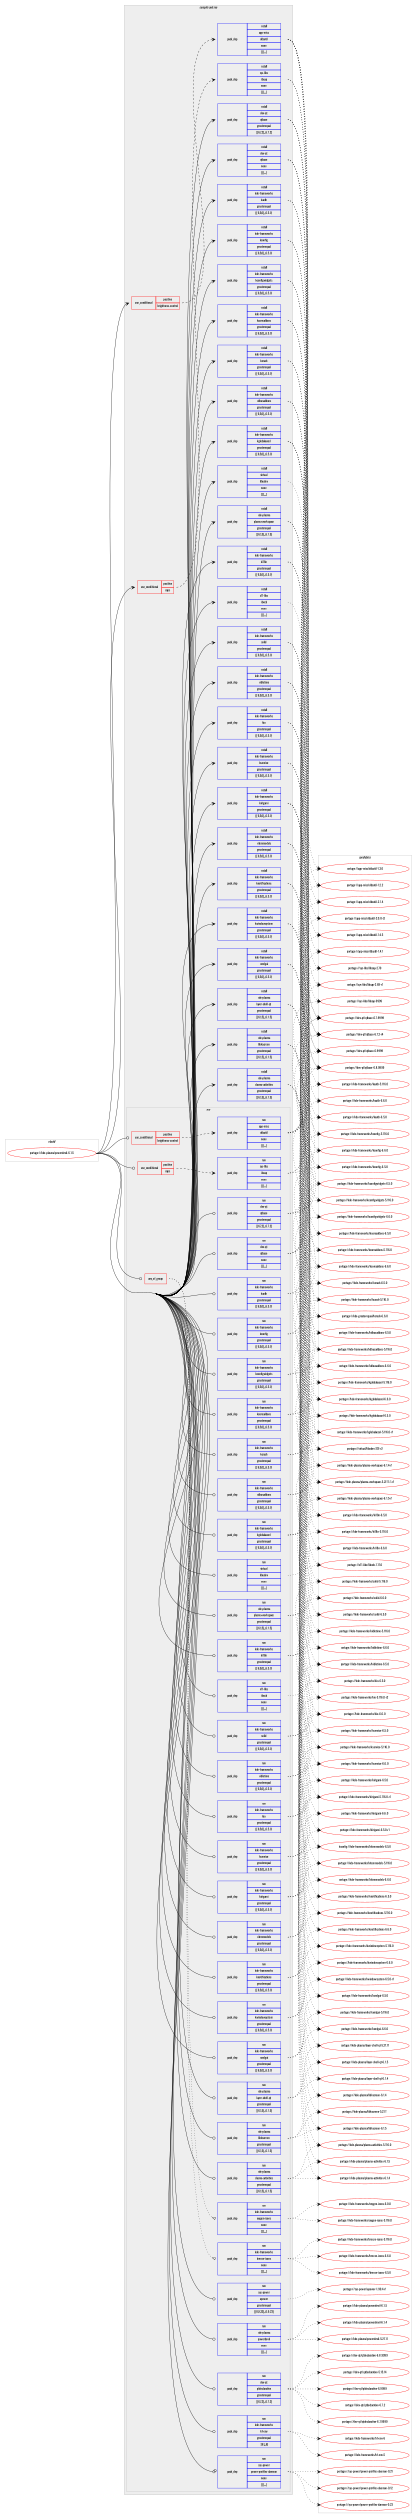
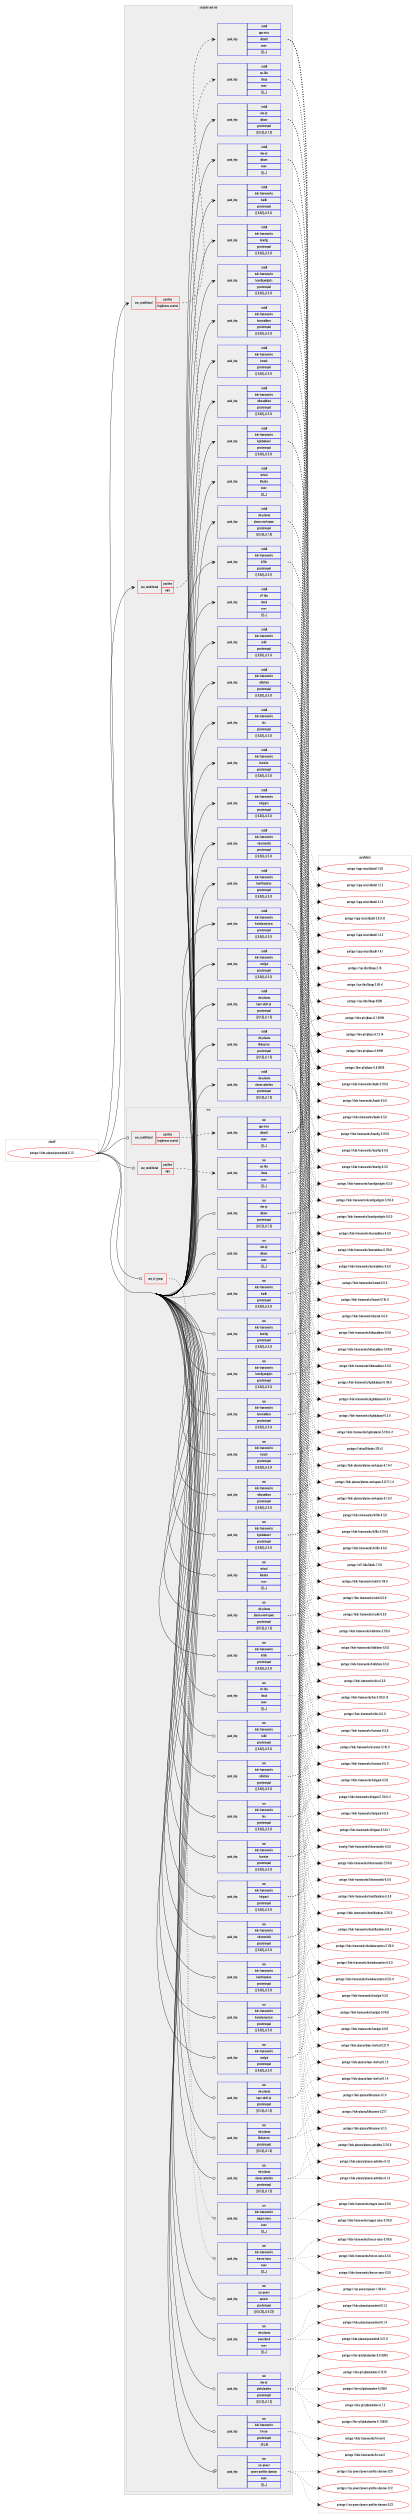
node "portage://kde-greaterequal/kcrash-6.6.0": label "portage://kde-greaterequal/kcrash-6.6.0" -> "portage://kde-frameworks/kcrash-6.6.0"
